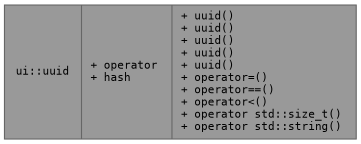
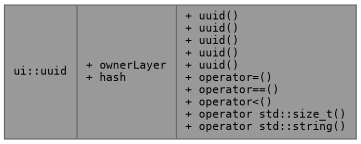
node "ui::uuid": text "+ operator" -> "+ ownerLayer"
